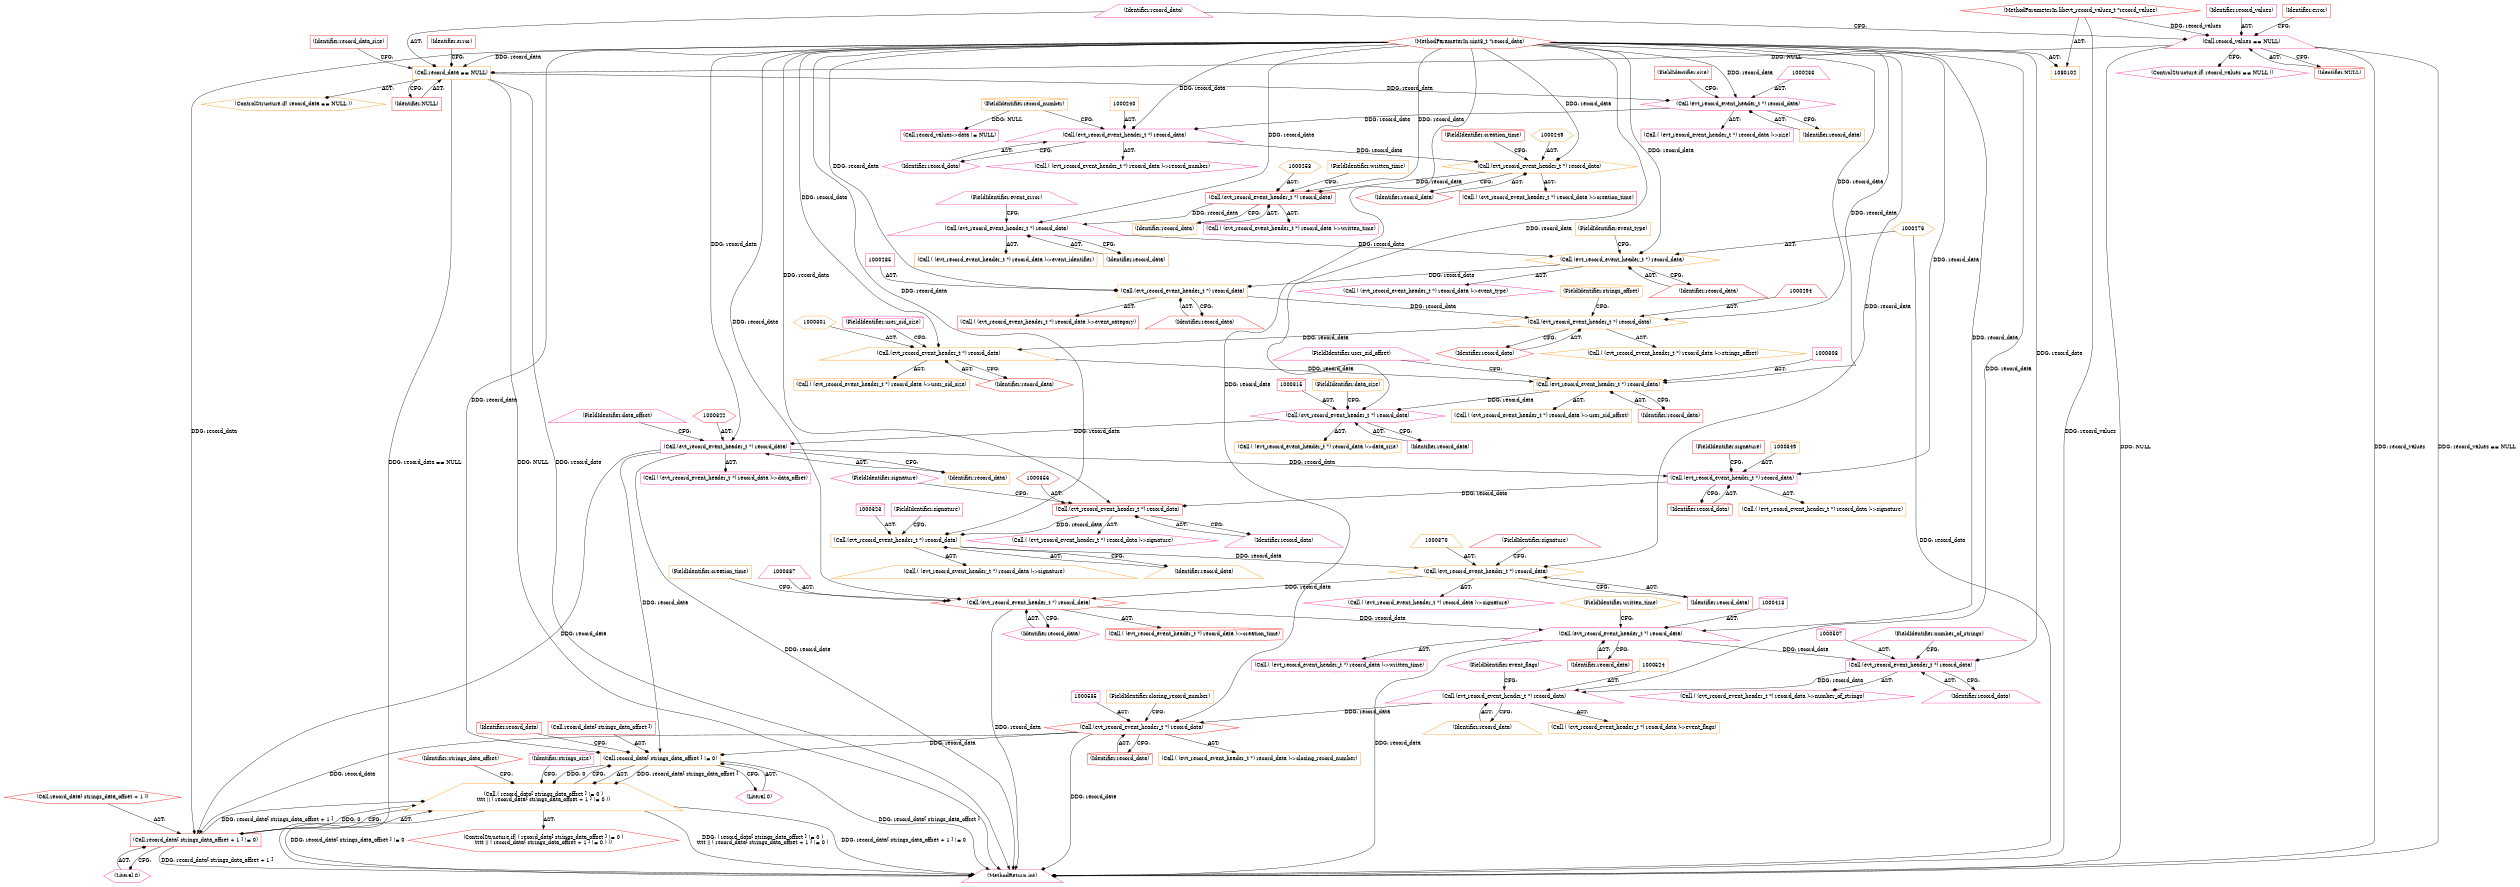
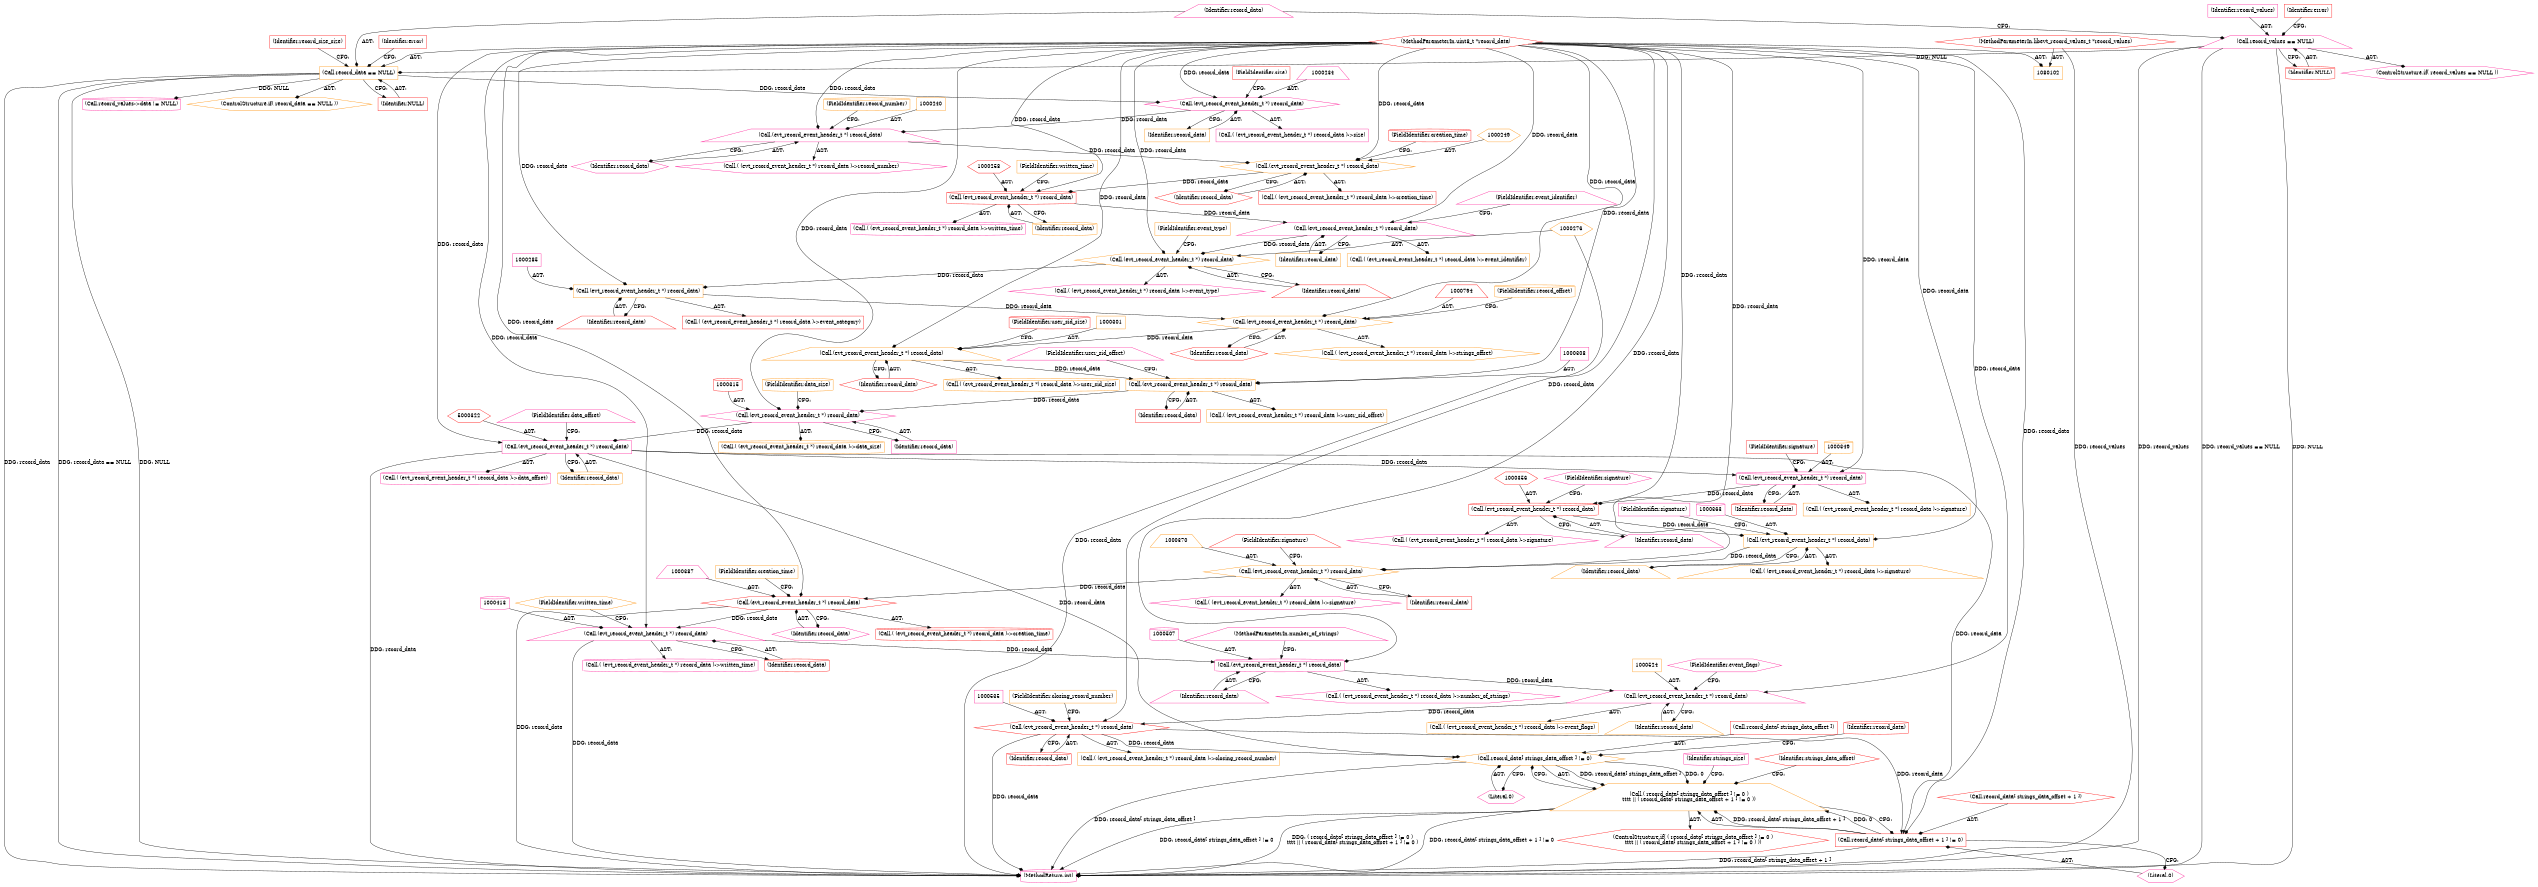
edge "(Identifier,record_values)" -> "(Call,record_values == NULL)": arrowhead diamond -> normal
edge "(MethodParameterIn,libevt_record_values_t *record_values)" -> "(Call,record_values == NULL)": removed, label "DDG: record_values"
node "(Identifier,record_data_size)": label "(Identifier,record_data_size)" -> "(Identifier,record_size_size)"
edge "(MethodParameterIn,uint8_t *record_data)" -> "(Call,record_data == NULL)": label "DDG: record_data" -> "AST: "
edge "(Call,record_values == NULL)" -> "(ControlStructure,if( record_values == NULL ))": label "CFG: " -> "AST: "
edge "(MethodParameterIn,uint8_t *record_data)" -> "(Call,record_data[ strings_data_offset ] != 0)": removed, label "DDG: record_data"
node "1000233": label "1000233" -> "1000234"
edge "(FieldIdentifier,record_number)" -> "(Call,record_values->data != NULL)": now "(Call,record_data == NULL)" -> "(Call,record_values->data != NULL)"
node "1000258": color darkorange -> red
node "(FieldIdentifier,event_error)": label "(FieldIdentifier,event_error)" -> "(FieldIdentifier,event_identifier)"
node "(FieldIdentifier,strings_offset)": label "(FieldIdentifier,strings_offset)" -> "(FieldIdentifier,record_offset)"
node "1000294": label "1000294" -> "1000794"
node "1000301": shape hexagon -> box
node "(FieldIdentifier,user_sid_size)": color deeppink -> red
node "1000322": label "1000322" -> "5000322"
node "1000323": label "1000323" -> "1000363"
node "(FieldIdentifier,number_of_strings)": label "(FieldIdentifier,number_of_strings)" -> "(MethodParameterIn,number_of_strings)"
node "1000535": shape cylinder -> box
edge "(Call,record_data[ strings_data_offset ])" -> "(Call,record_data[ strings_data_offset ] != 0)": arrowhead diamond -> normal
node "(Call,record_data[ strings_data_offset ] != 0)": shape box -> hexagon
edge "(Call,record_data[ strings_data_offset + 1 ])" -> "(Call,record_data[ strings_data_offset + 1 ] != 0)": arrowhead normal -> diamond
node "(MethodReturn,int)": shape trapezium -> cylinder
